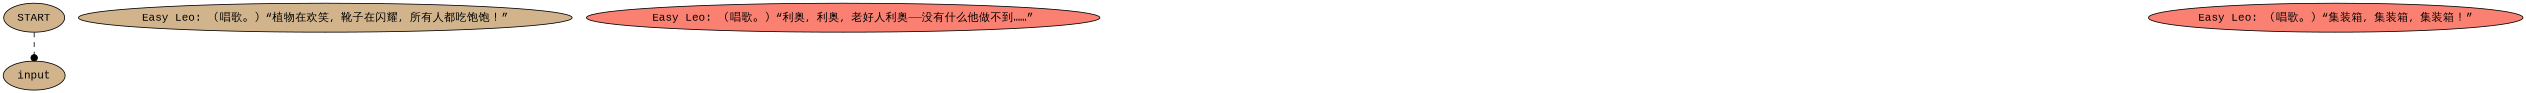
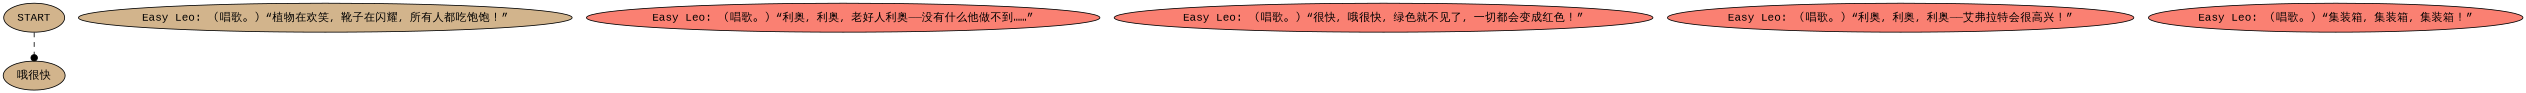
node "Easy Leo: （唱歌。）“很快，哦很快，绿色就不见了，一切都会变成红色！”": added
node "Easy Leo: （唱歌。）“利奥，利奥，利奥——艾弗拉特会很高兴！”": added
node "input": label "input" -> "哦很快"
